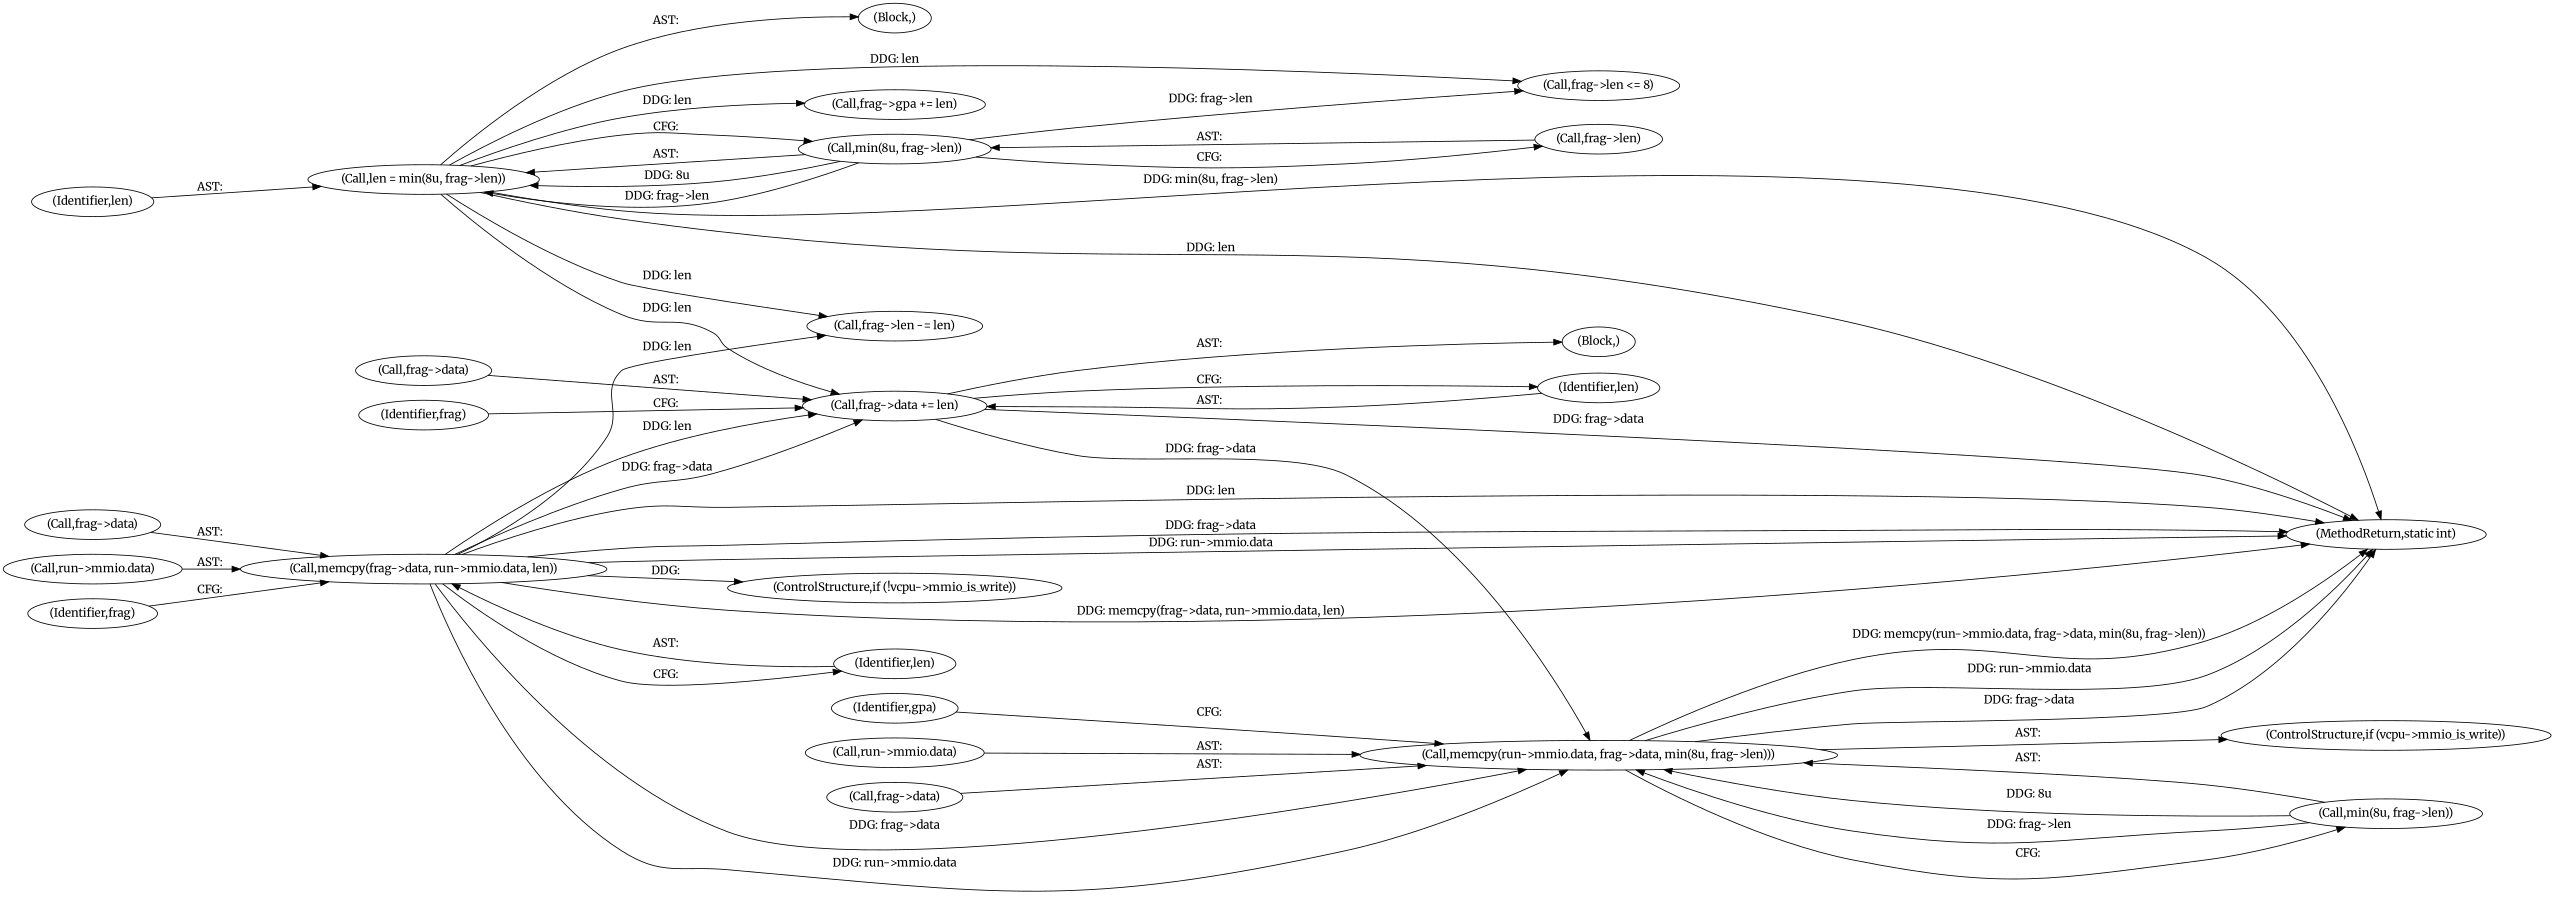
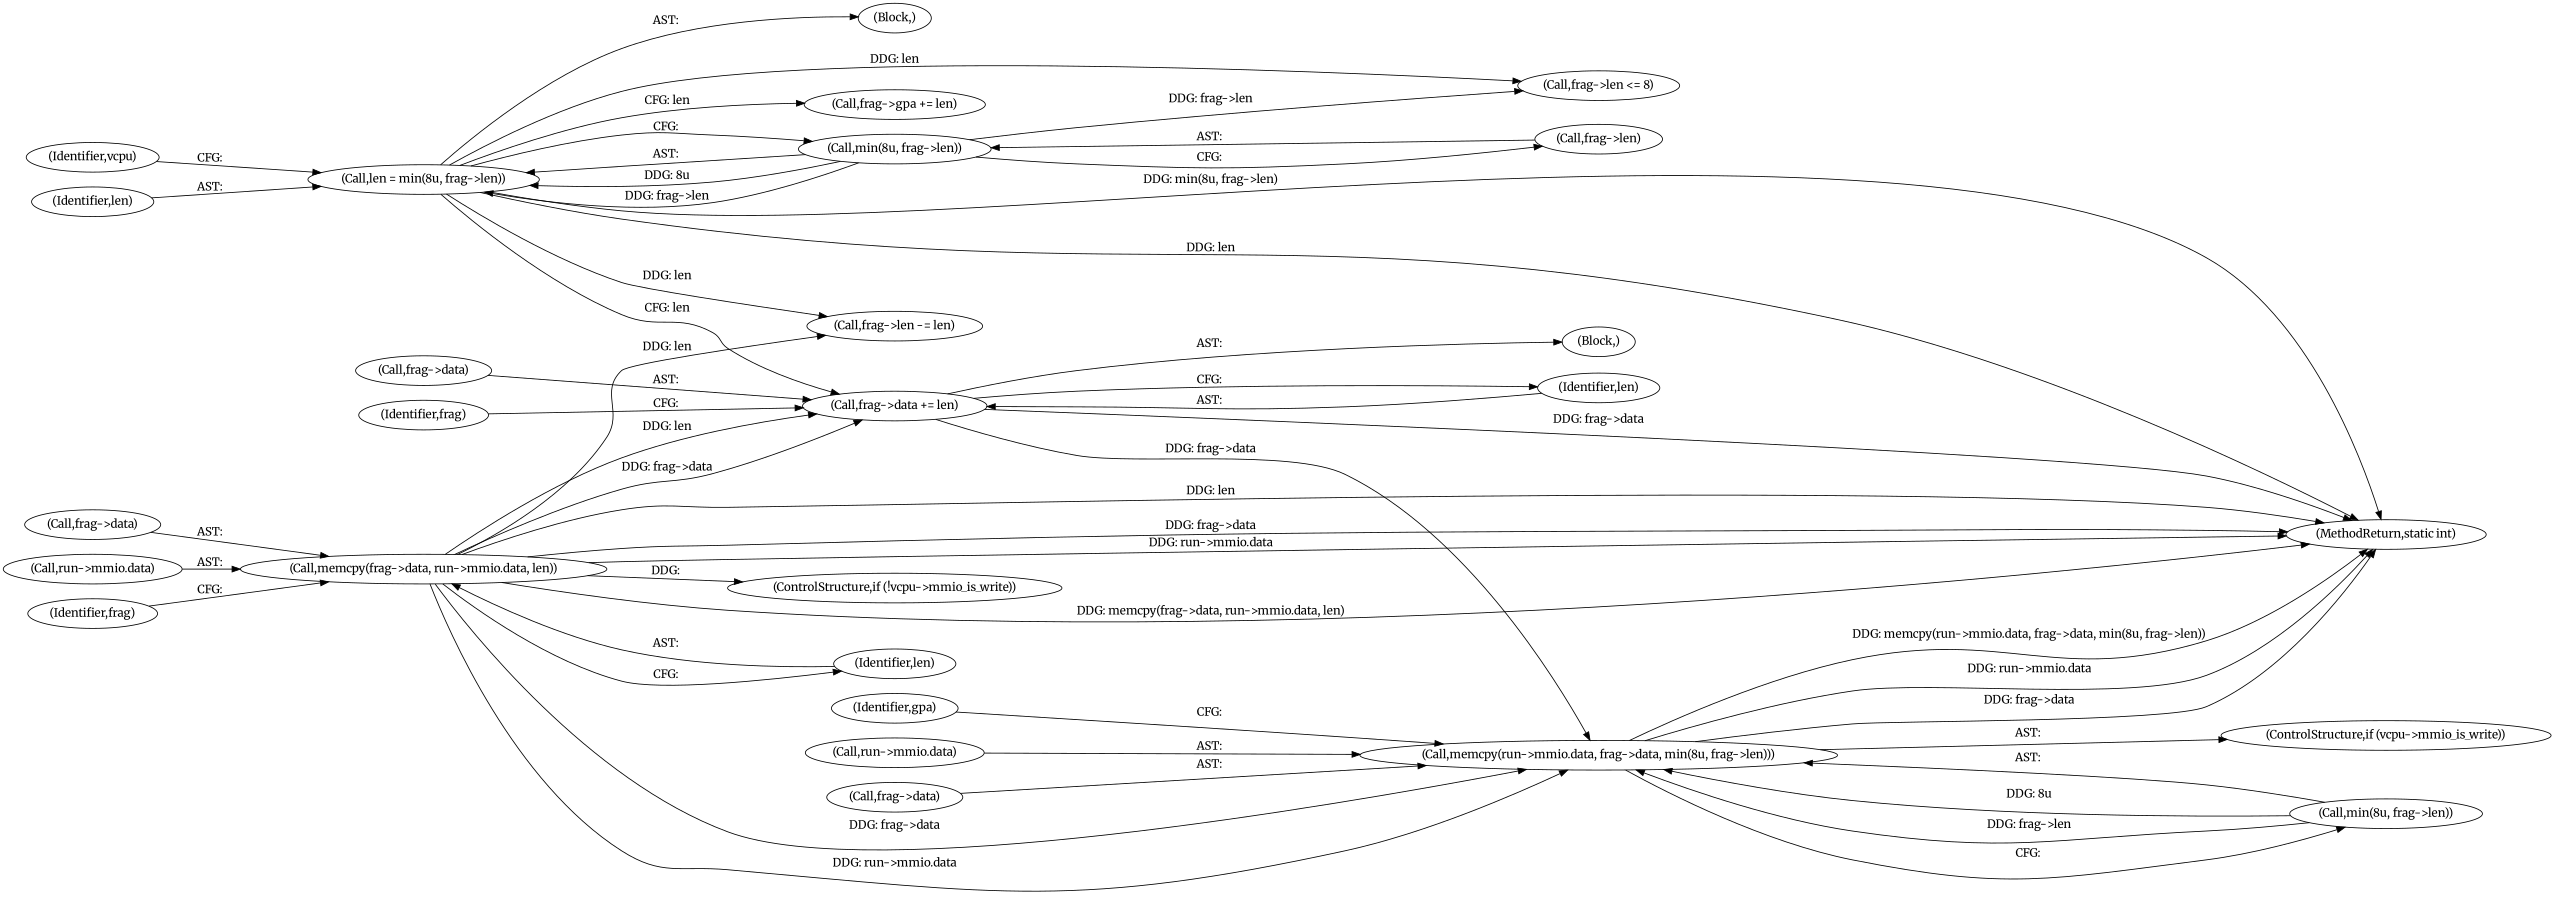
edge "(Call,len = min(8u, frag->len))" -> "(Call,frag->gpa += len)": label "DDG: len" -> "CFG: len"
node "(Identifier,vcpu)": added
edge "(Call,len = min(8u, frag->len))" -> "(Call,frag->data += len)": label "DDG: len" -> "CFG: len"
